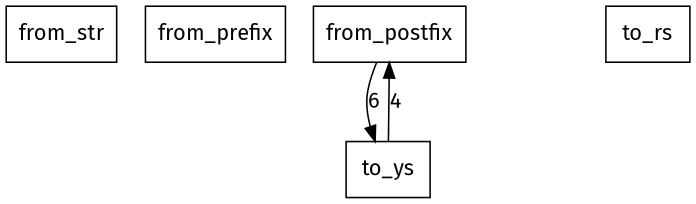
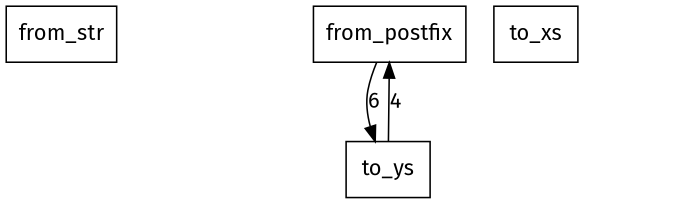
node "from_prefix": removed
node "to_xs": added
node "to_rs": removed
